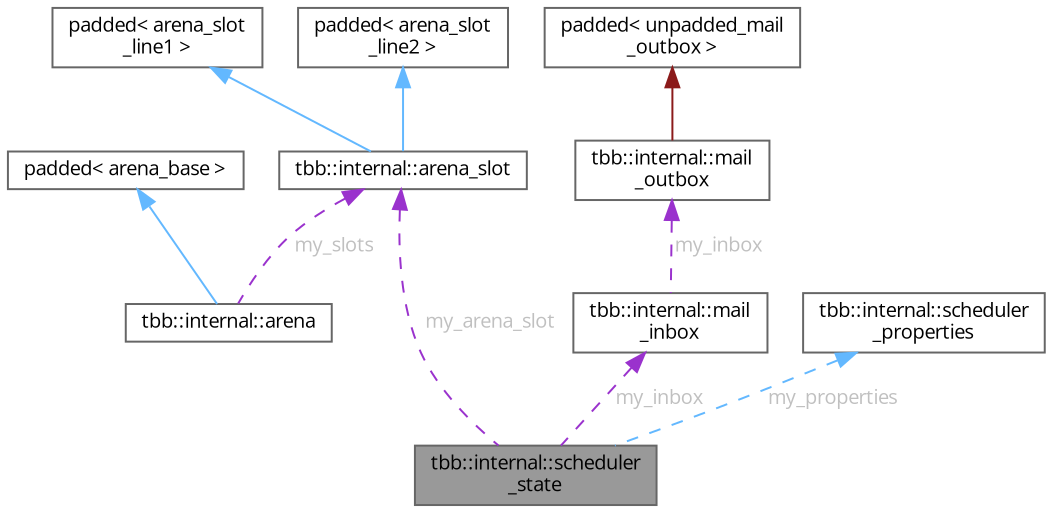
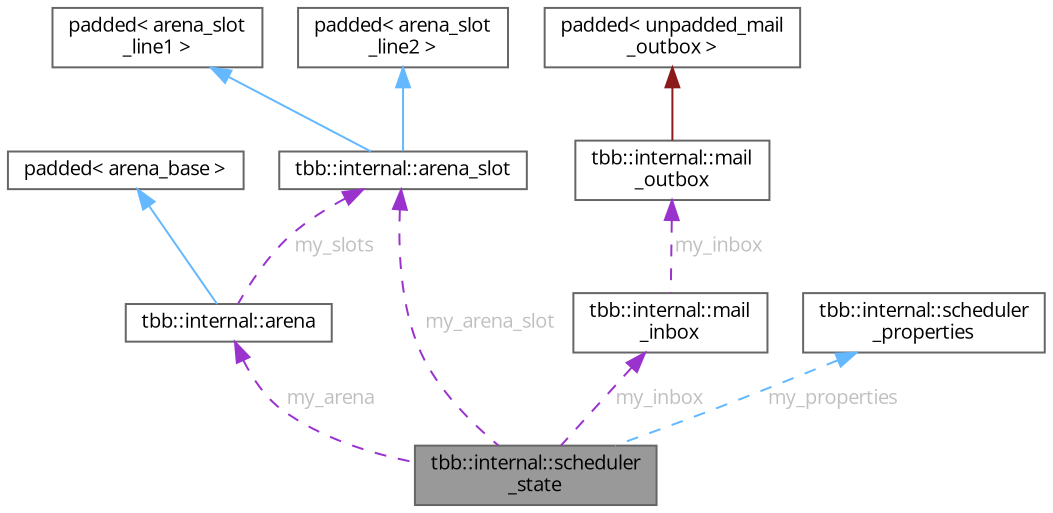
edge "tbb::internal::scheduler _state" -> "tbb::internal::arena": added, label "my_arena"
